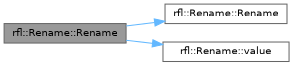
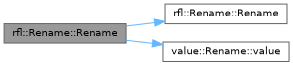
node "rfl::Rename::value": label "rfl::Rename::value" -> "value::Rename::value"
